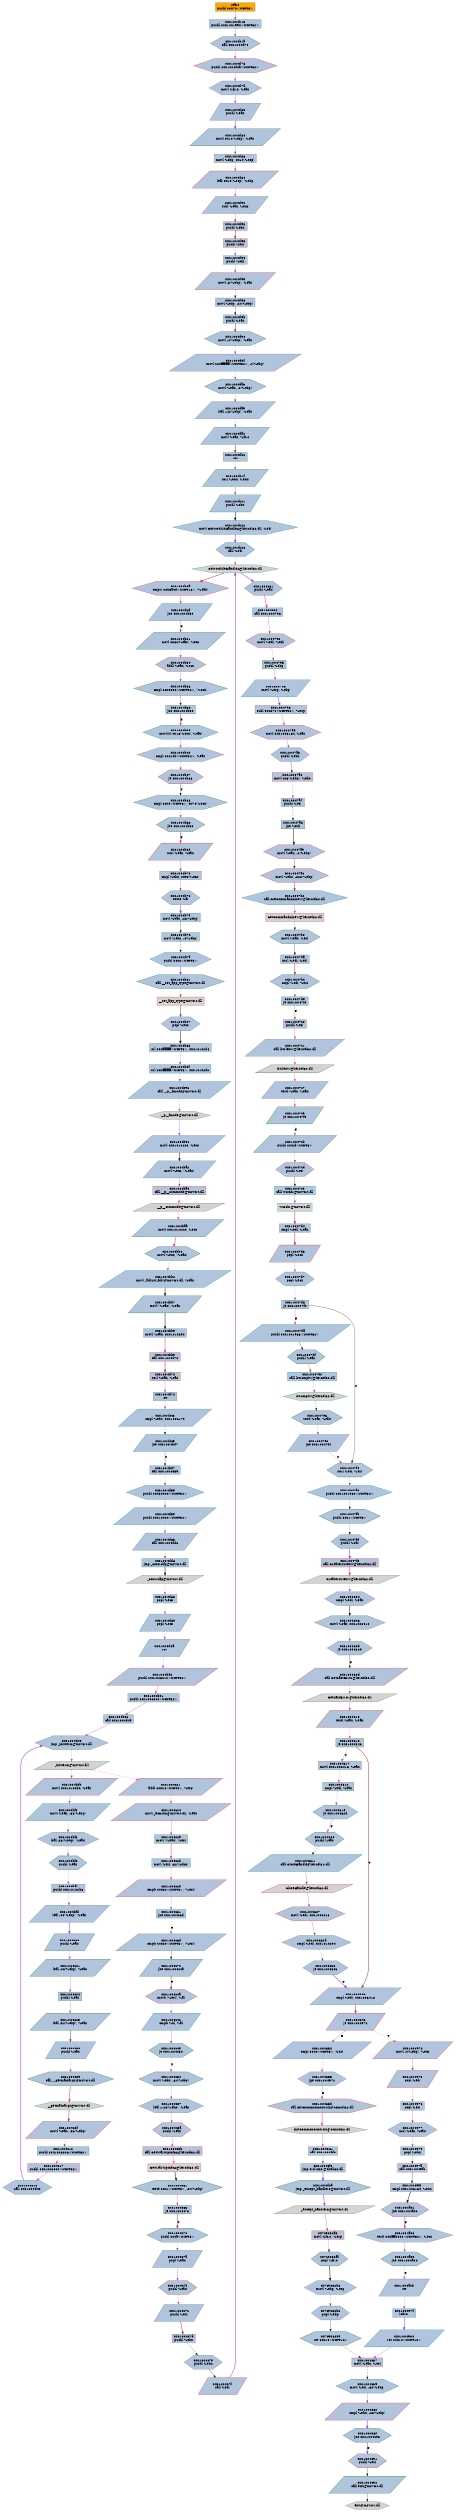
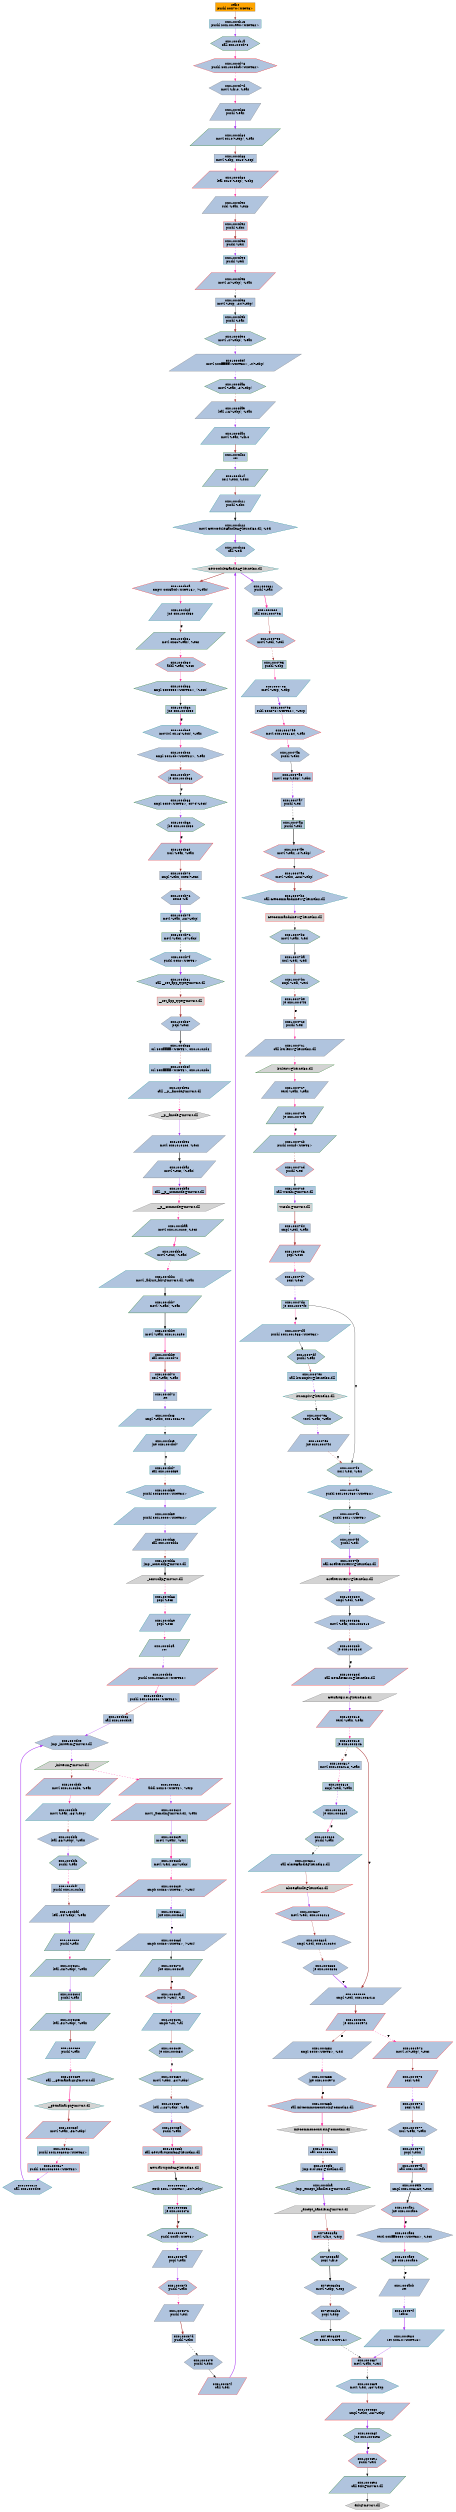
node "0x010047a8 jne %edi": label "0x010047a8 jne %edi" -> "0x010047a8 pushl %edi"
edge "0x01004a09 jne 0x01004a0c" -> "0x01004a0b ret": color deeppink -> black
